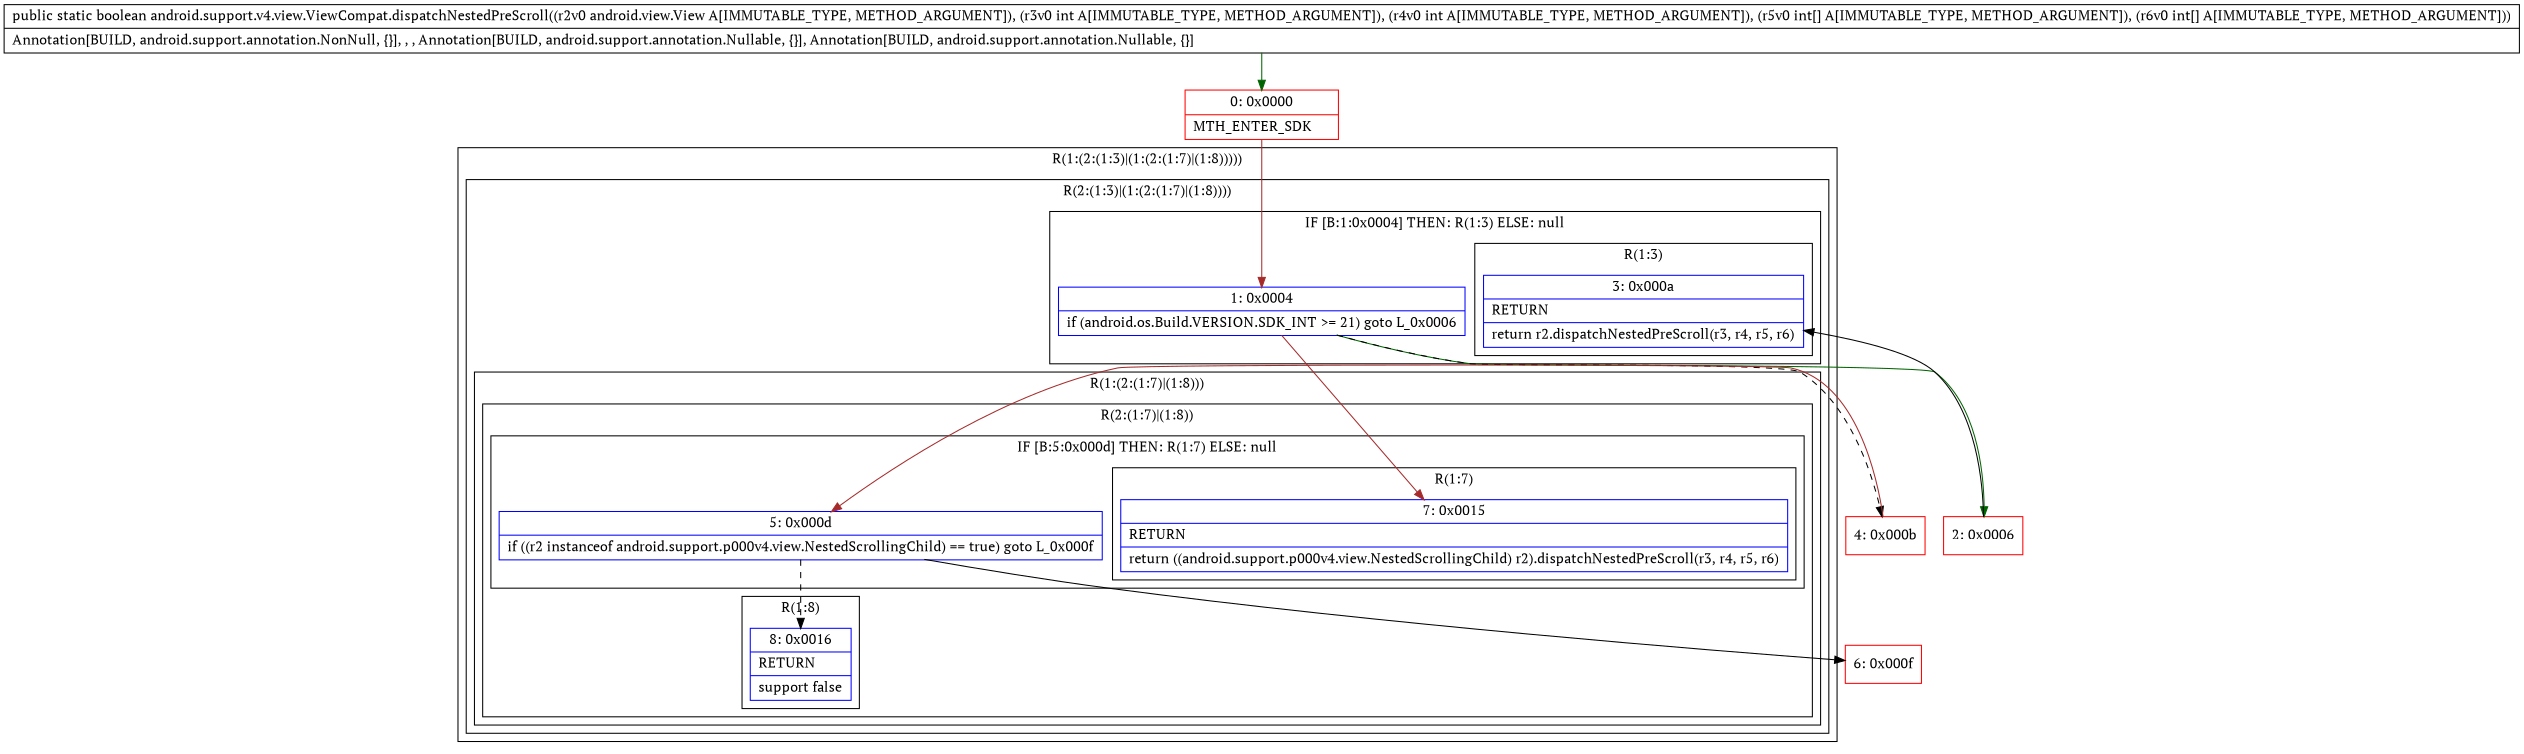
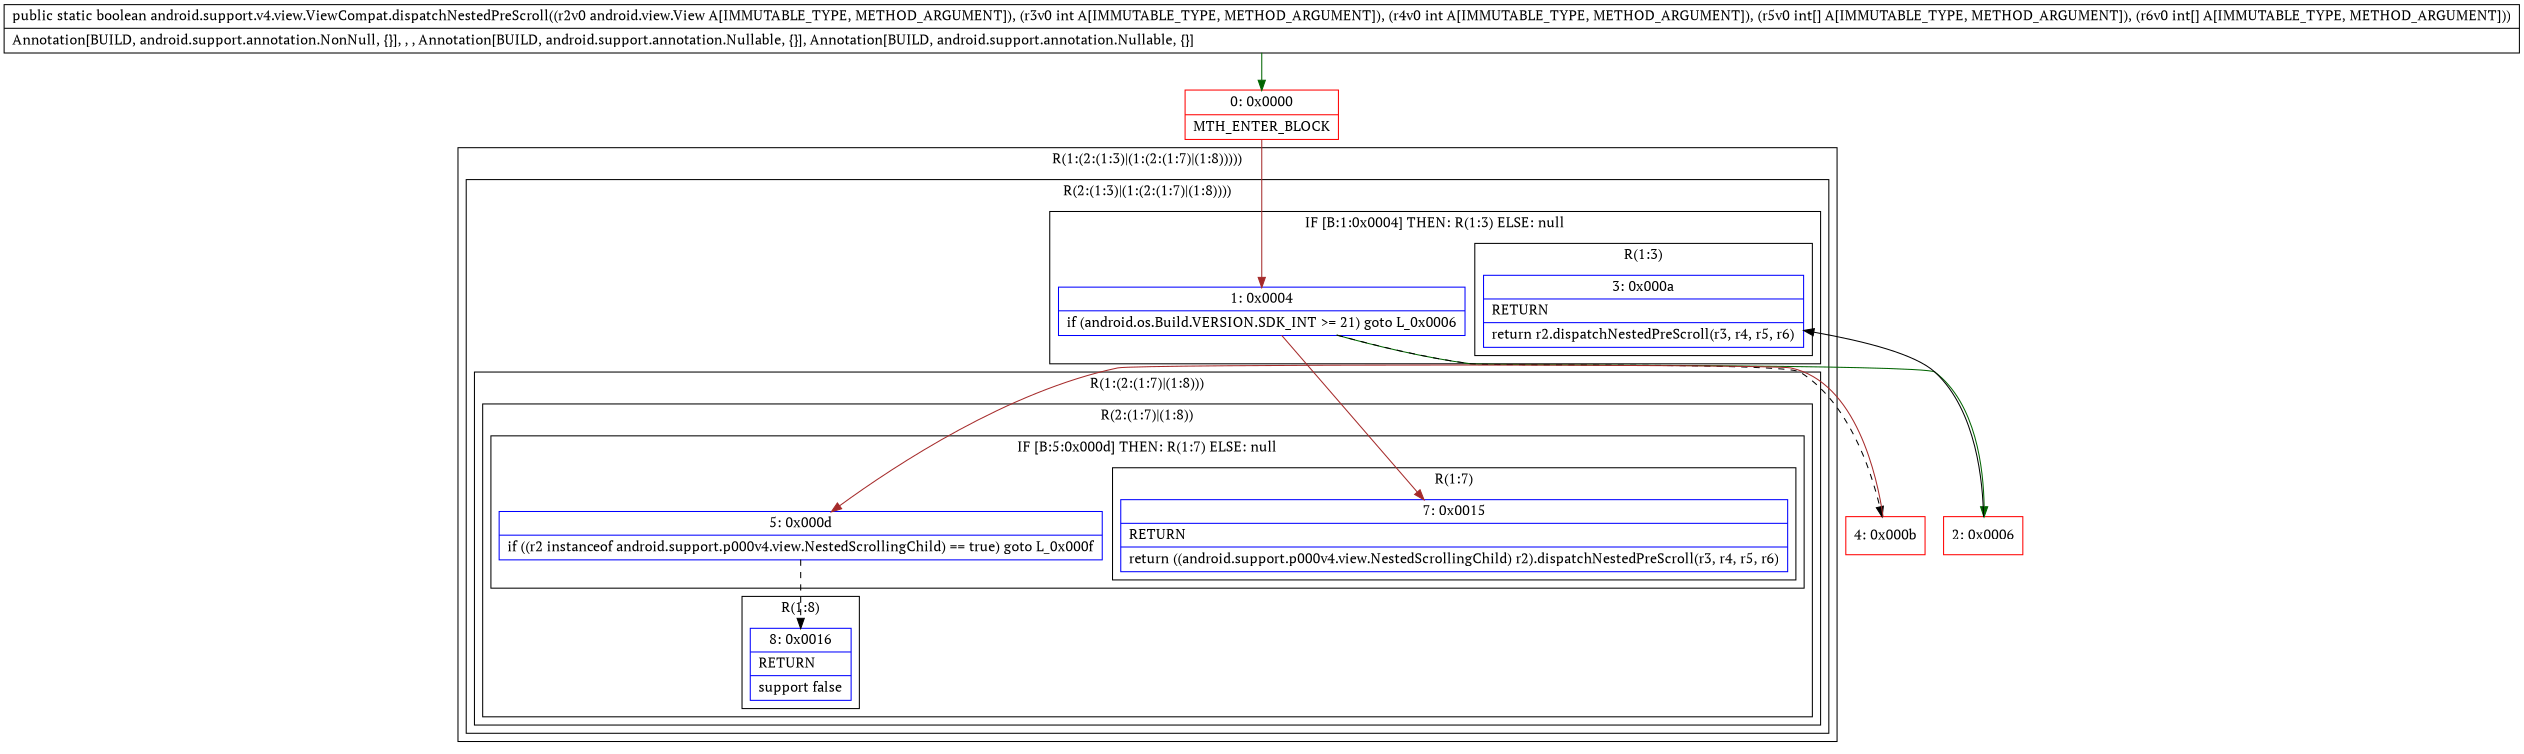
node "0: 0x0000": text "MTH_ENTER_SDK" -> "MTH_ENTER_BLOCK"
node "6: 0x000f": removed
